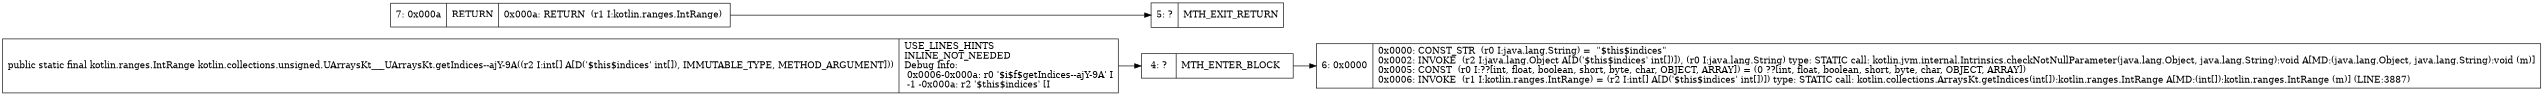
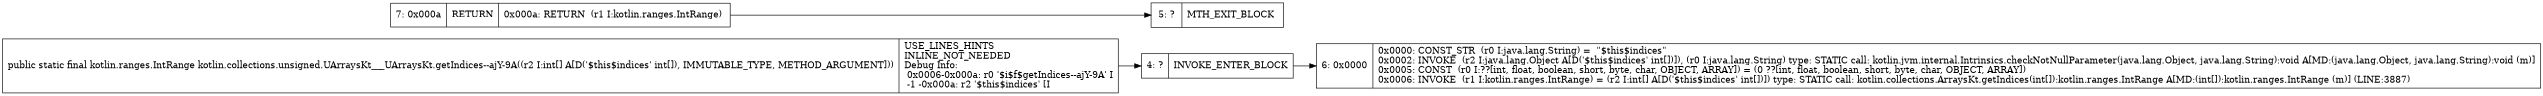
node "5: ?": text "MTH_EXIT_RETURN" -> "MTH_EXIT_BLOCK"
node "4: ?": text "MTH_ENTER_BLOCK" -> "INVOKE_ENTER_BLOCK"
